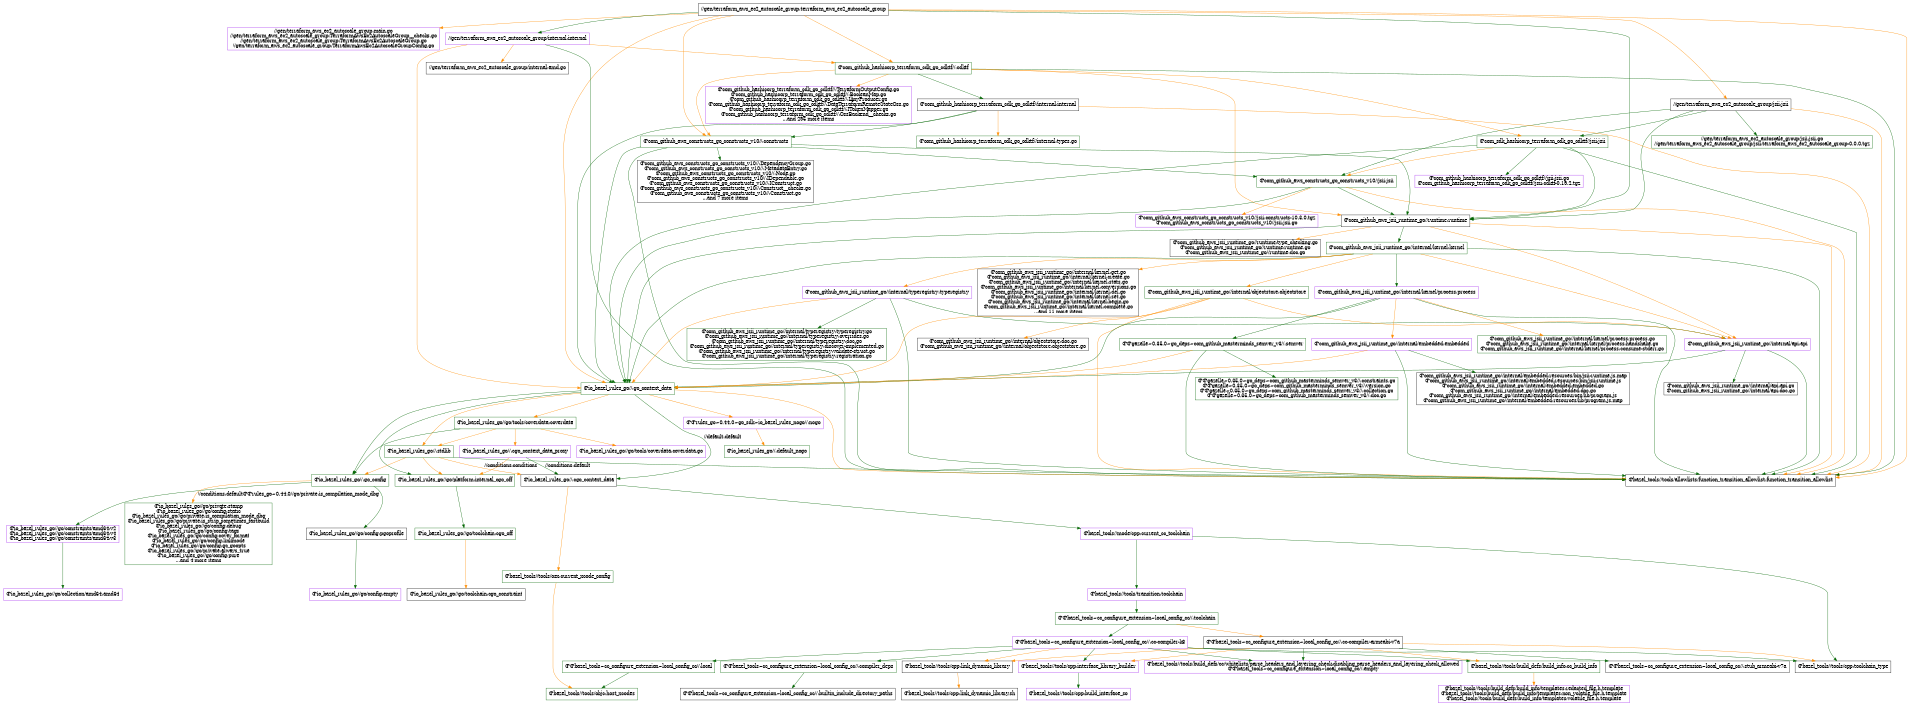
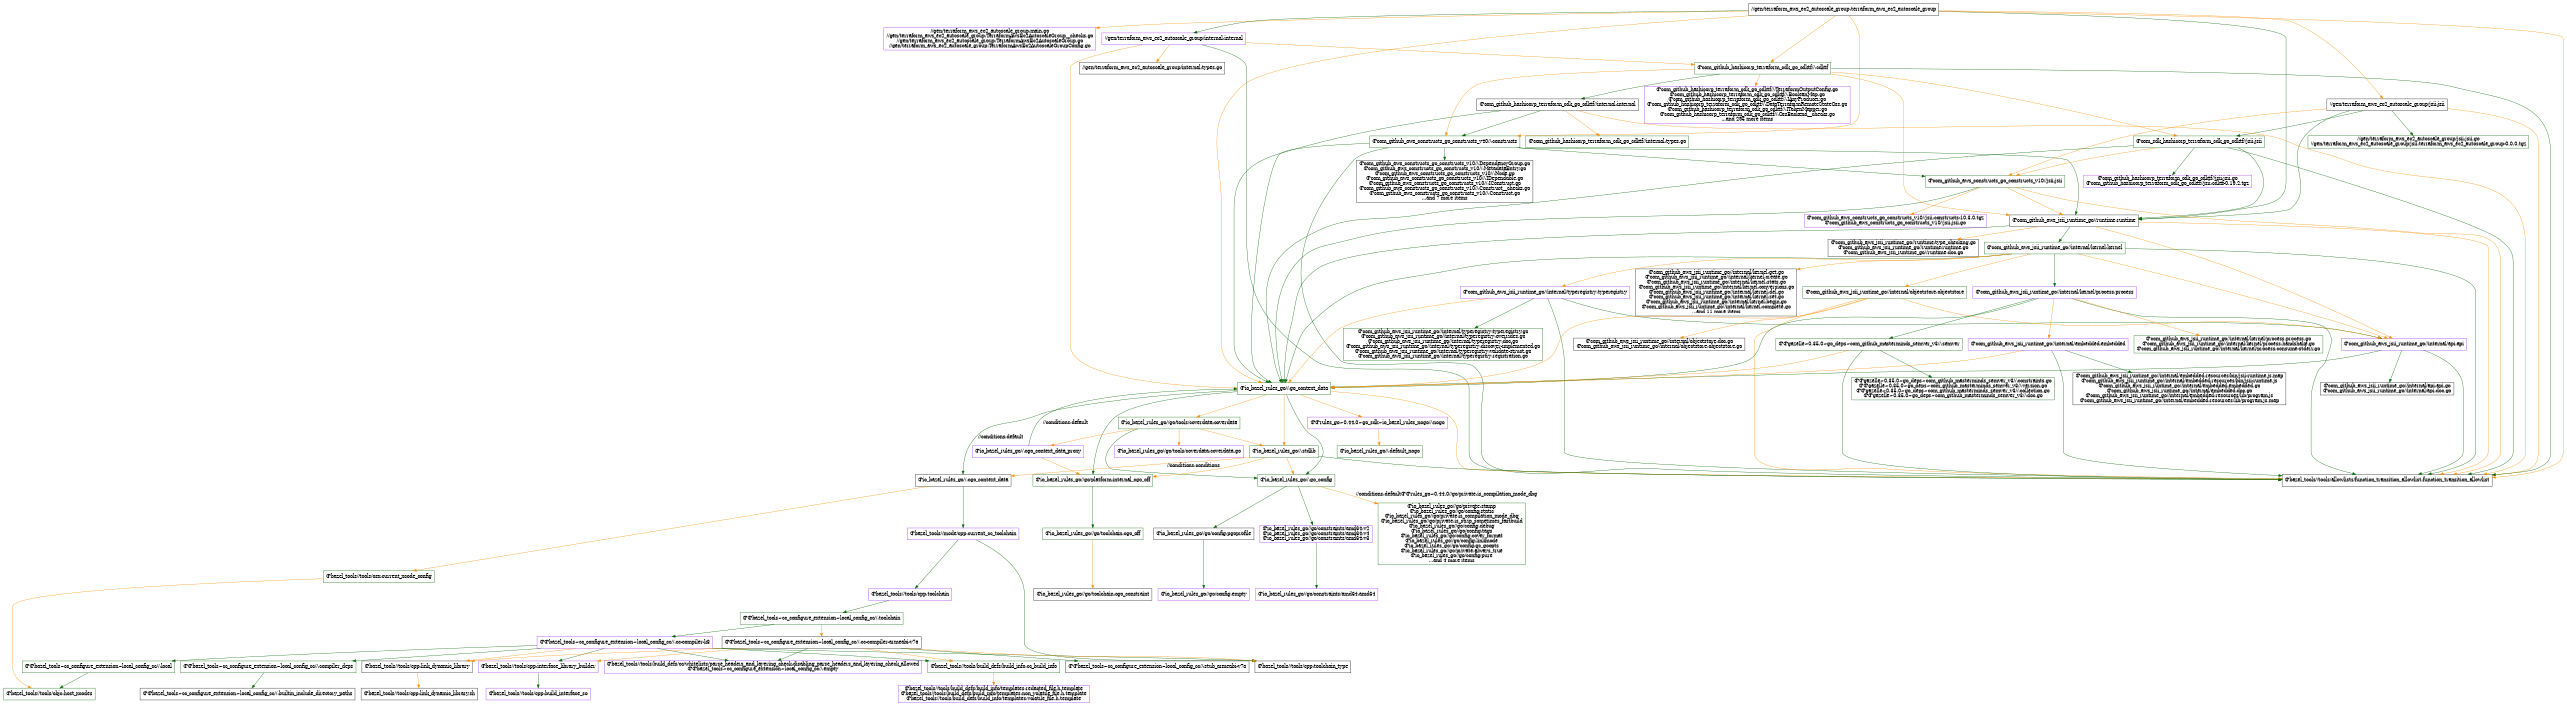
node "//gen/terraform_aws_ec2_autoscale_group/internal:amd.go": label "//gen/terraform_aws_ec2_autoscale_group/internal:amd.go" -> "//gen/terraform_aws_ec2_autoscale_group/internal:types.go"
edge "//gen/terraform_aws_ec2_autoscale_group/jsii:jsii" -> "@com_github_aws_constructs_go_constructs_v10//jsii:jsii": color darkgreen -> darkorange
node "@com_github_aws_constructs_go_constructs_v10//:constructs": label "@com_github_aws_constructs_go_constructs_v10//:constructs" -> "@com_github_aws_constructs_go_constructs_v40//:constructs"
edge "@com_github_aws_constructs_go_constructs_v10//jsii:jsii" -> "@com_github_aws_jsii_runtime_go//runtime:runtime": color darkgreen -> darkorange
edge "@io_bazel_rules_go//:go_context_data" -> "@io_bazel_rules_go//:cgo_context_data": label "//default:default" -> "//conditions:default"
edge "@io_bazel_rules_go//:cgo_context_data_proxy" -> "@io_bazel_rules_go//:cgo_context_data": now "@io_bazel_rules_go//:cgo_context_data_proxy" -> "@io_bazel_rules_go//:go_context_data"
node "@io_bazel_rules_go//go/collection/amd64:amd64": label "@io_bazel_rules_go//go/collection/amd64:amd64" -> "@io_bazel_rules_go//go/constraints/amd64:amd64"
node "@bazel_tools//tools/transition:toolchain": label "@bazel_tools//tools/transition:toolchain" -> "@bazel_tools//tools/cpp:toolchain"
